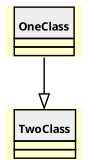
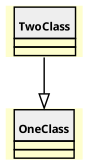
edge "OneClass" -> "TwoClass": reversed
